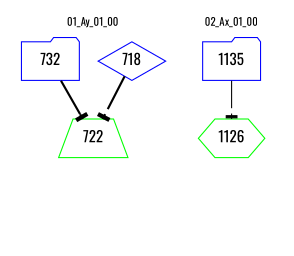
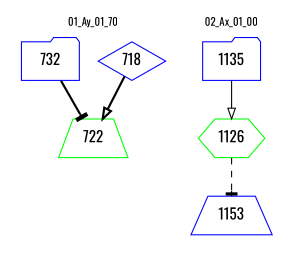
cluster "01_Ay_01_00": label "01_Ay_01_00" -> "01_Ay_01_70"
edge "718" -> "722": arrowhead tee -> onormal
edge "1135" -> "1126": arrowhead tee -> onormal
node "1153": added
